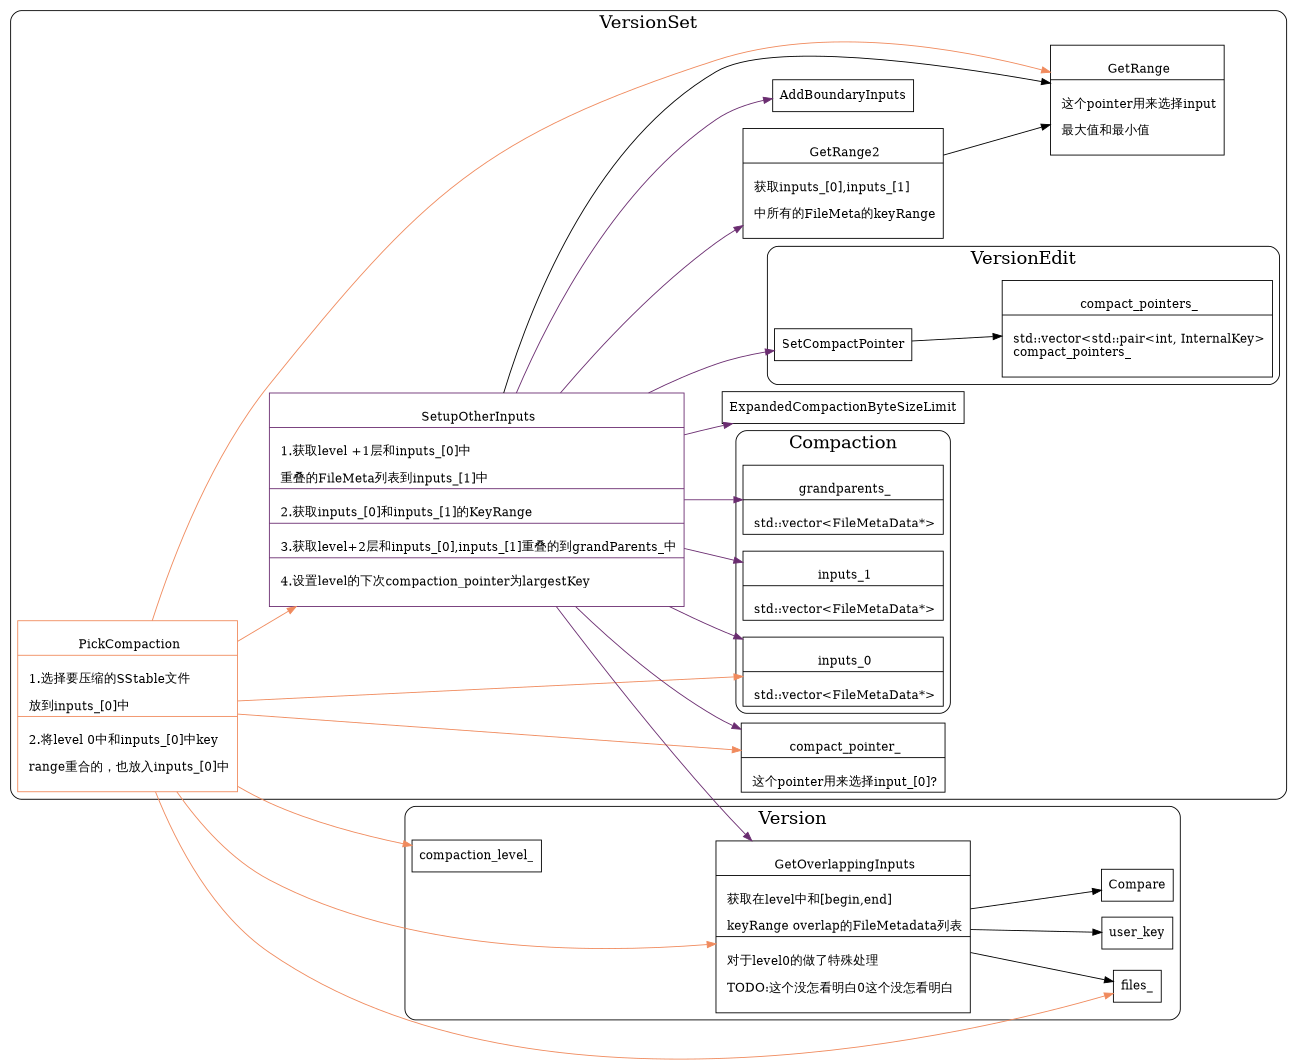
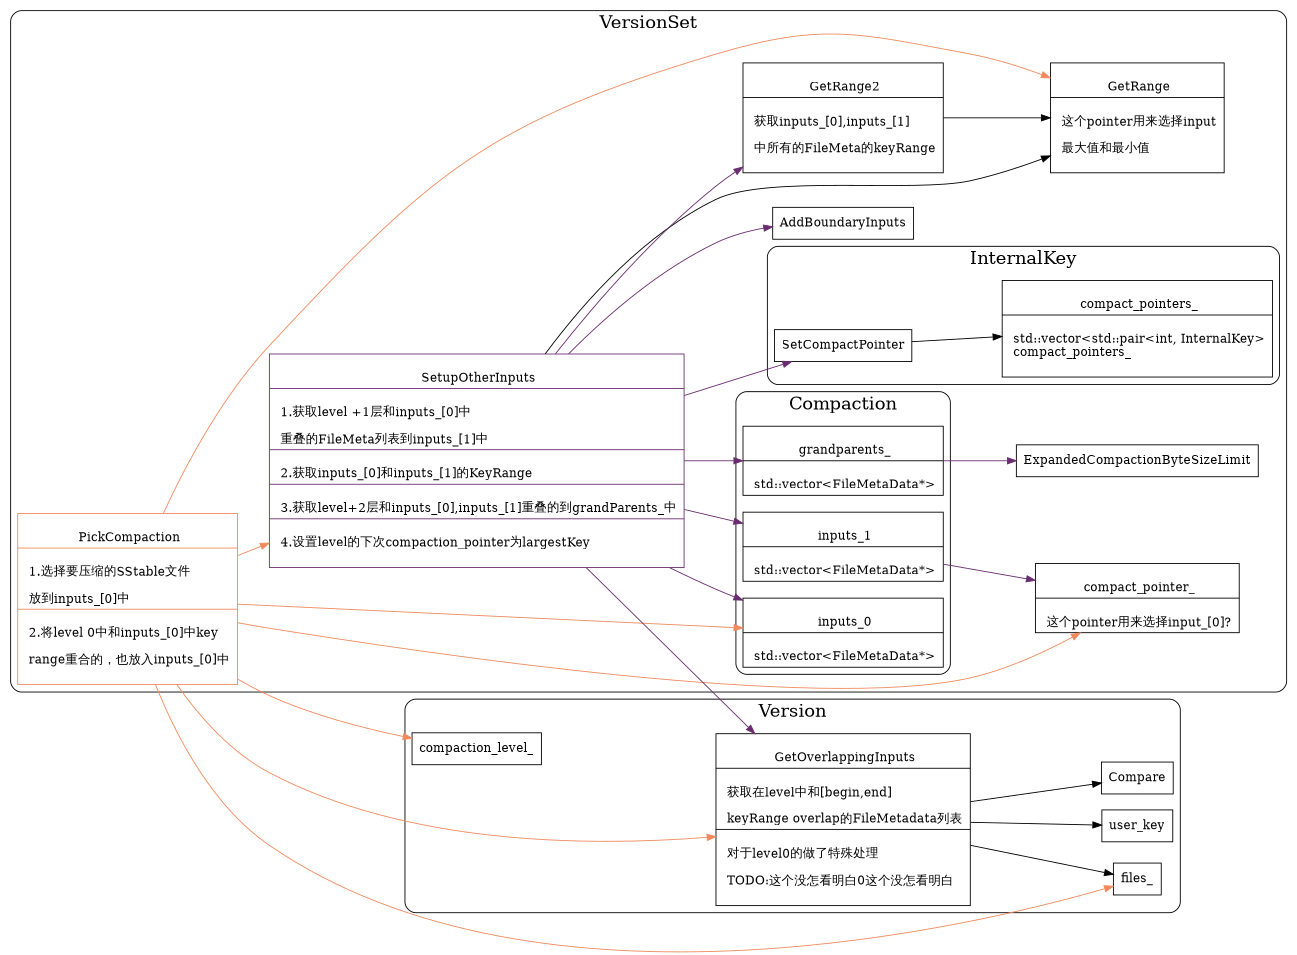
cluster "VersionEdit": label "VersionEdit" -> "InternalKey"
edge "SetupOtherInputs" -> "ExpandedCompactionByteSizeLimit": now "grandparents_" -> "ExpandedCompactionByteSizeLimit"
edge "SetupOtherInputs" -> "compact_pointer_": now "inputs_1" -> "compact_pointer_"
